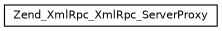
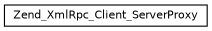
node "Zend_XmlRpc_XmlRpc_ServerProxy": label "Zend_XmlRpc_XmlRpc_ServerProxy" -> "Zend_XmlRpc_Client_ServerProxy"
